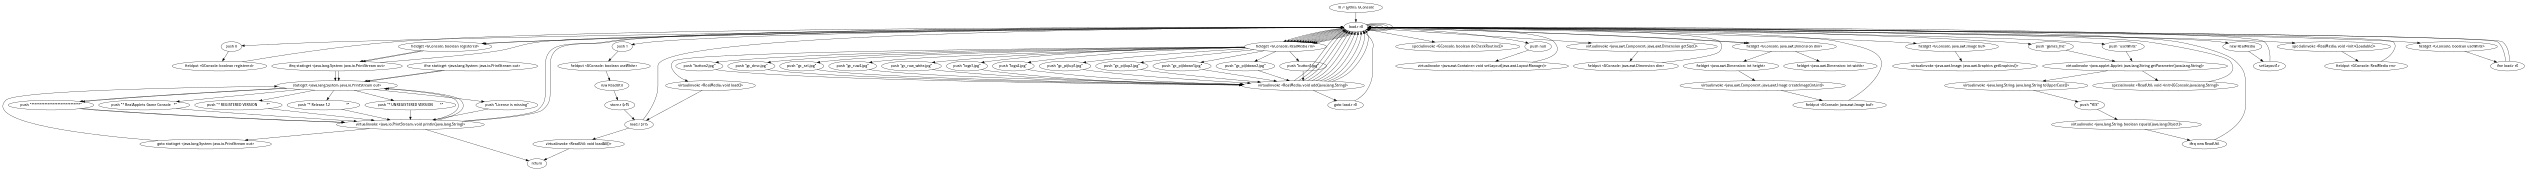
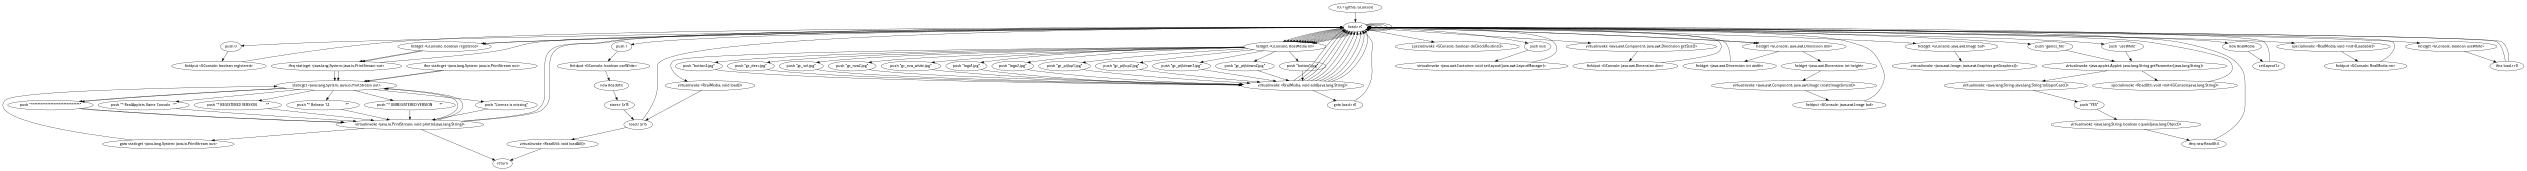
edge "fieldget <java.awt.Dimension: int width>" -> "load.r r0": added
node "ruw ReadUtil": label "ruw ReadUtil" -> "new ReadUtil"
